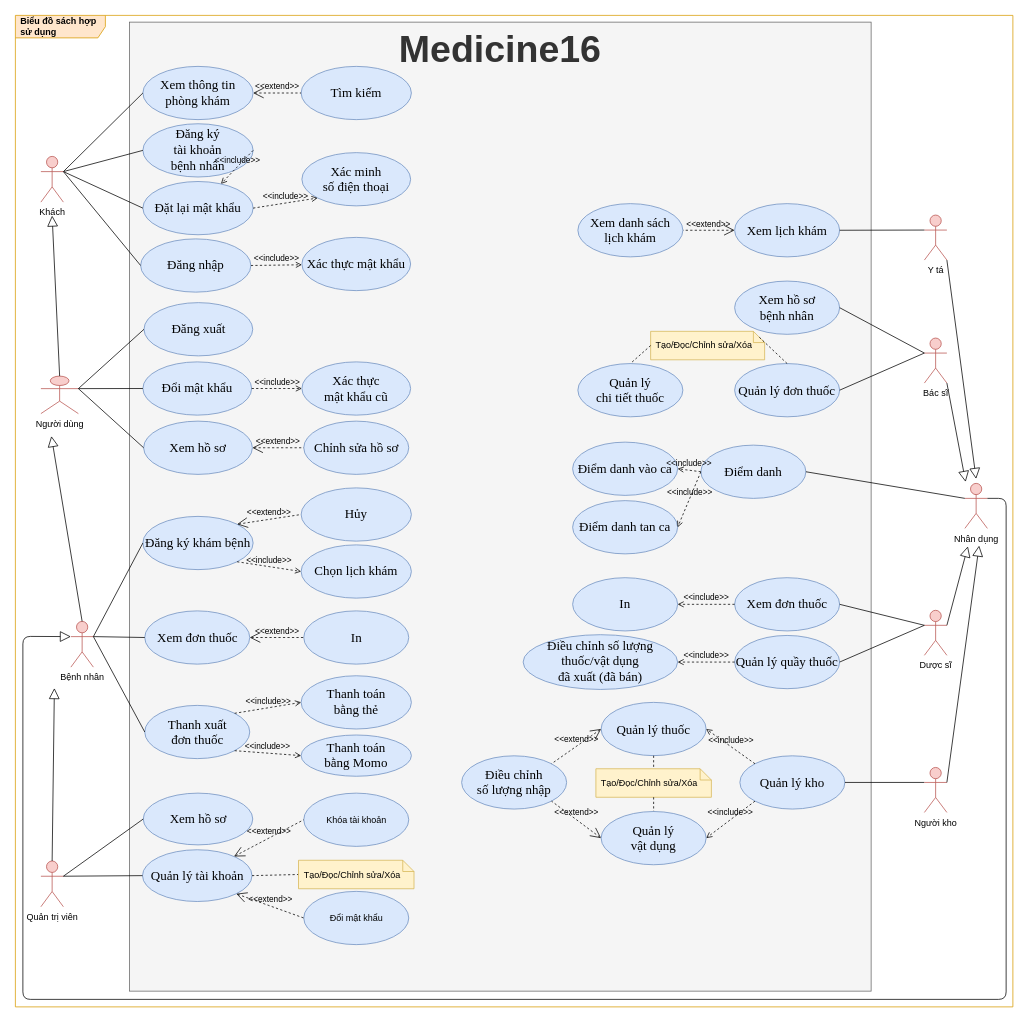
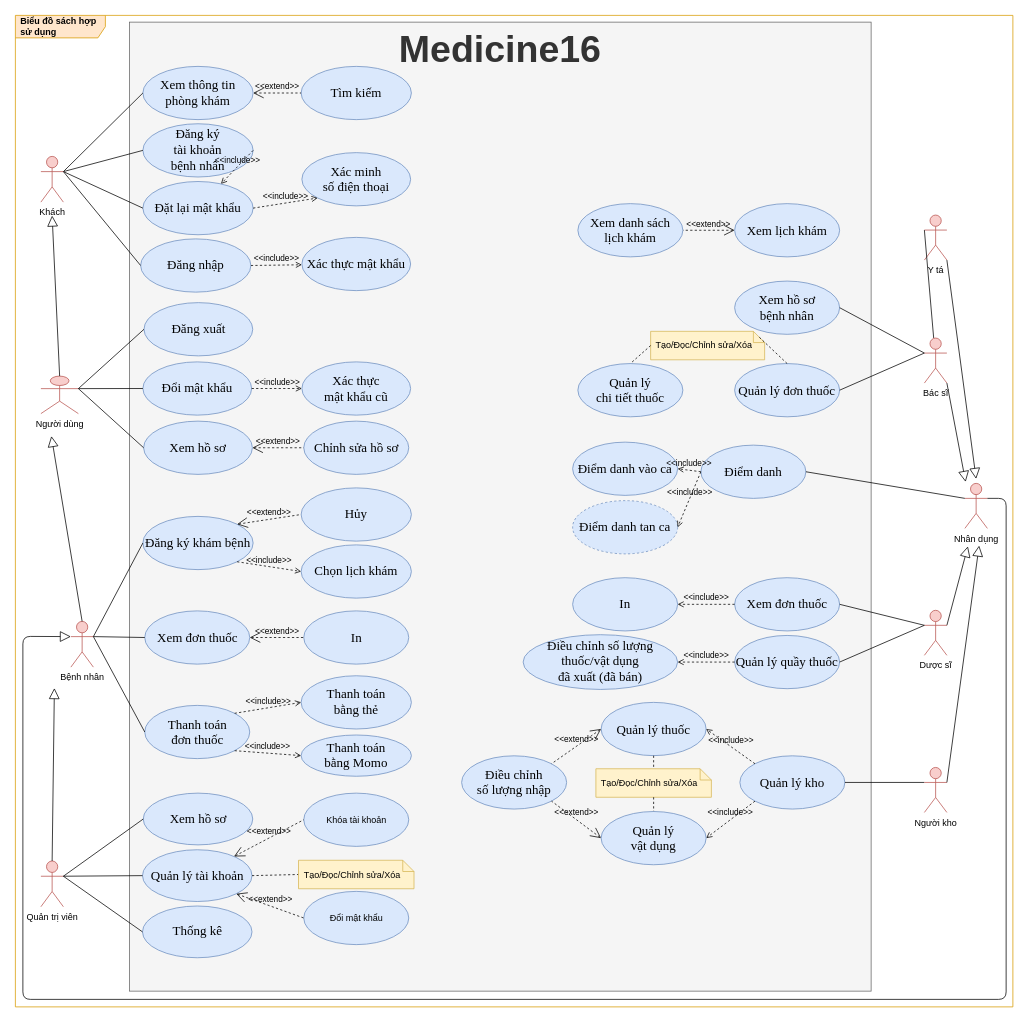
edge "Xem lịch khám" -- "Y tá": now "Bác sĩ" -- "Y tá"
node "Điểm danh tan ca": style solid -> dashed
node "Thanh xuất đơn thuốc": label "Thanh xuất đơn thuốc" -> "Thanh toán đơn thuốc"
edge "Quản trị viên" -- "Thống kê": added
node "Thống kê": added
